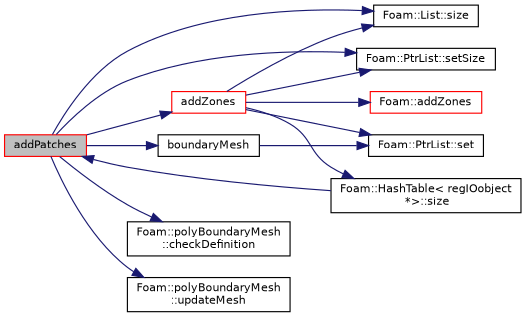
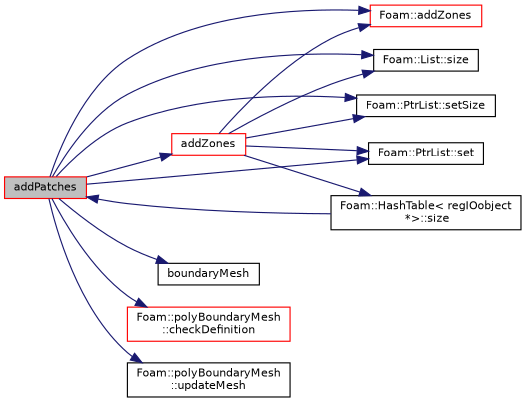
edge "addPatches" -> "Foam::addZones": added
edge "boundaryMesh" -> "Foam::PtrList::set": now "addPatches" -> "Foam::PtrList::set"
node "Foam::polyBoundaryMesh ::checkDefinition": color black -> red
